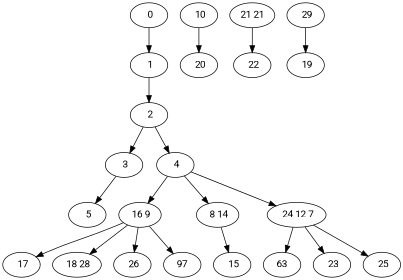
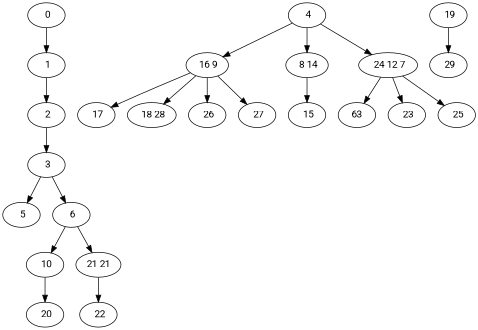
edge "29" -> "19": reversed
edge "2" -> "4": removed
node "6": added
node "97": label "97" -> "27"
